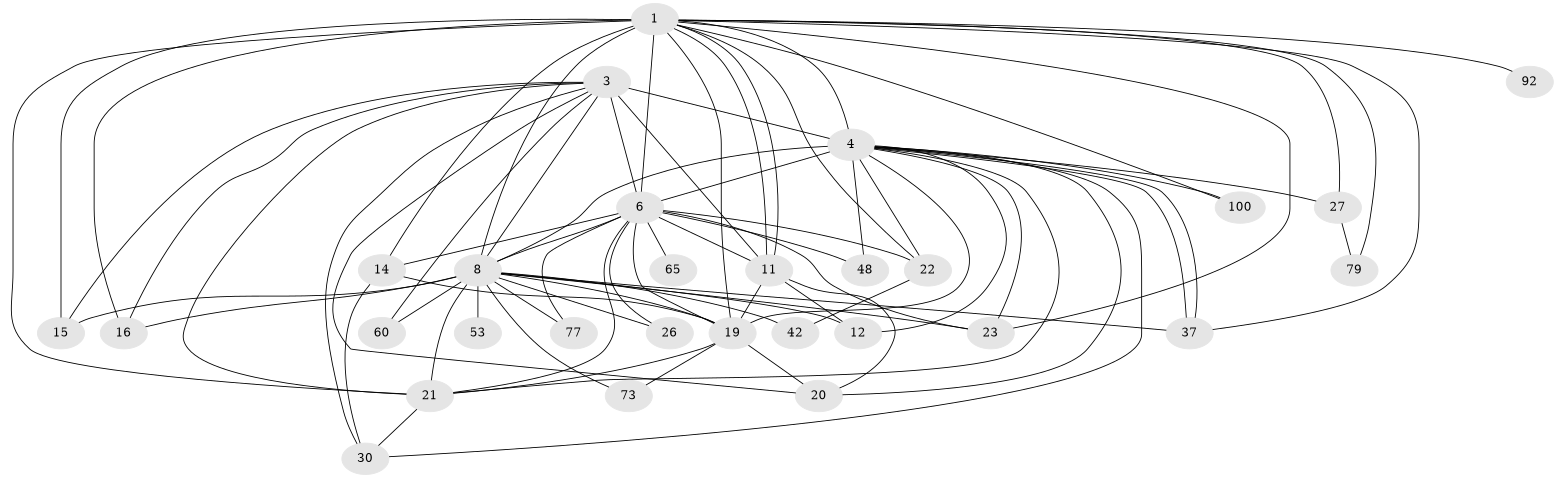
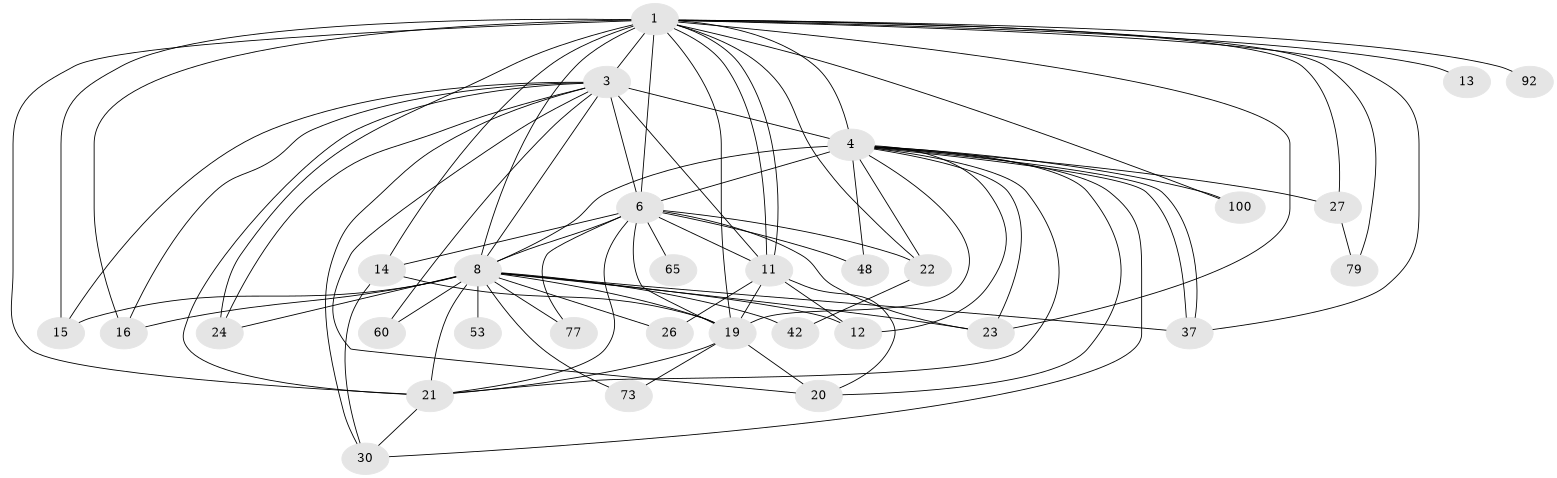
edge "1" -- "3": added
node "13": added
edge "6" -- "26": now "11" -- "26"
node "24": added
